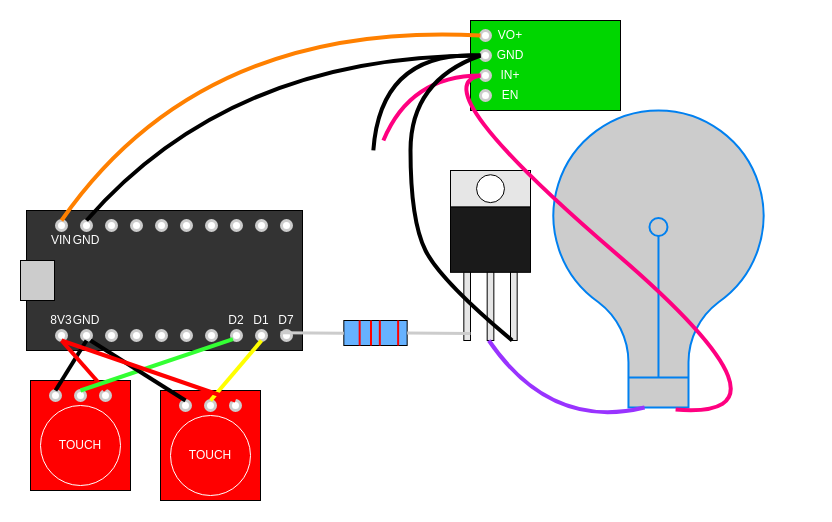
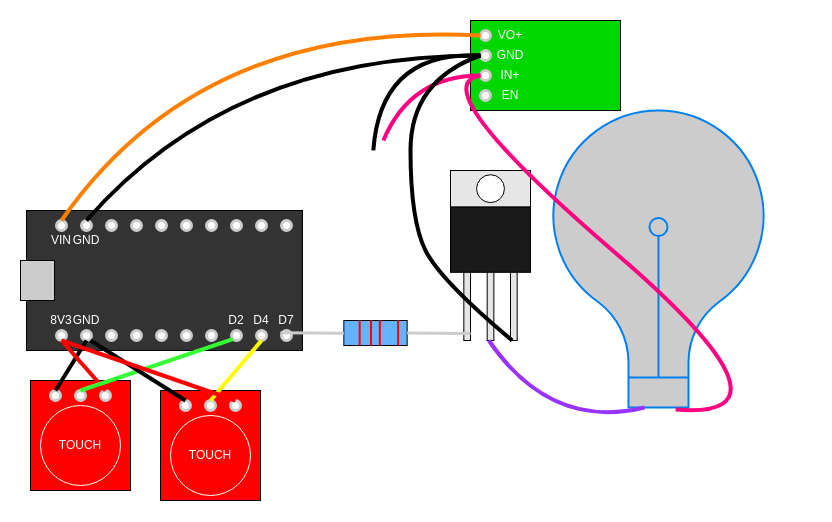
node "D1": label "D1" -> "D4"
